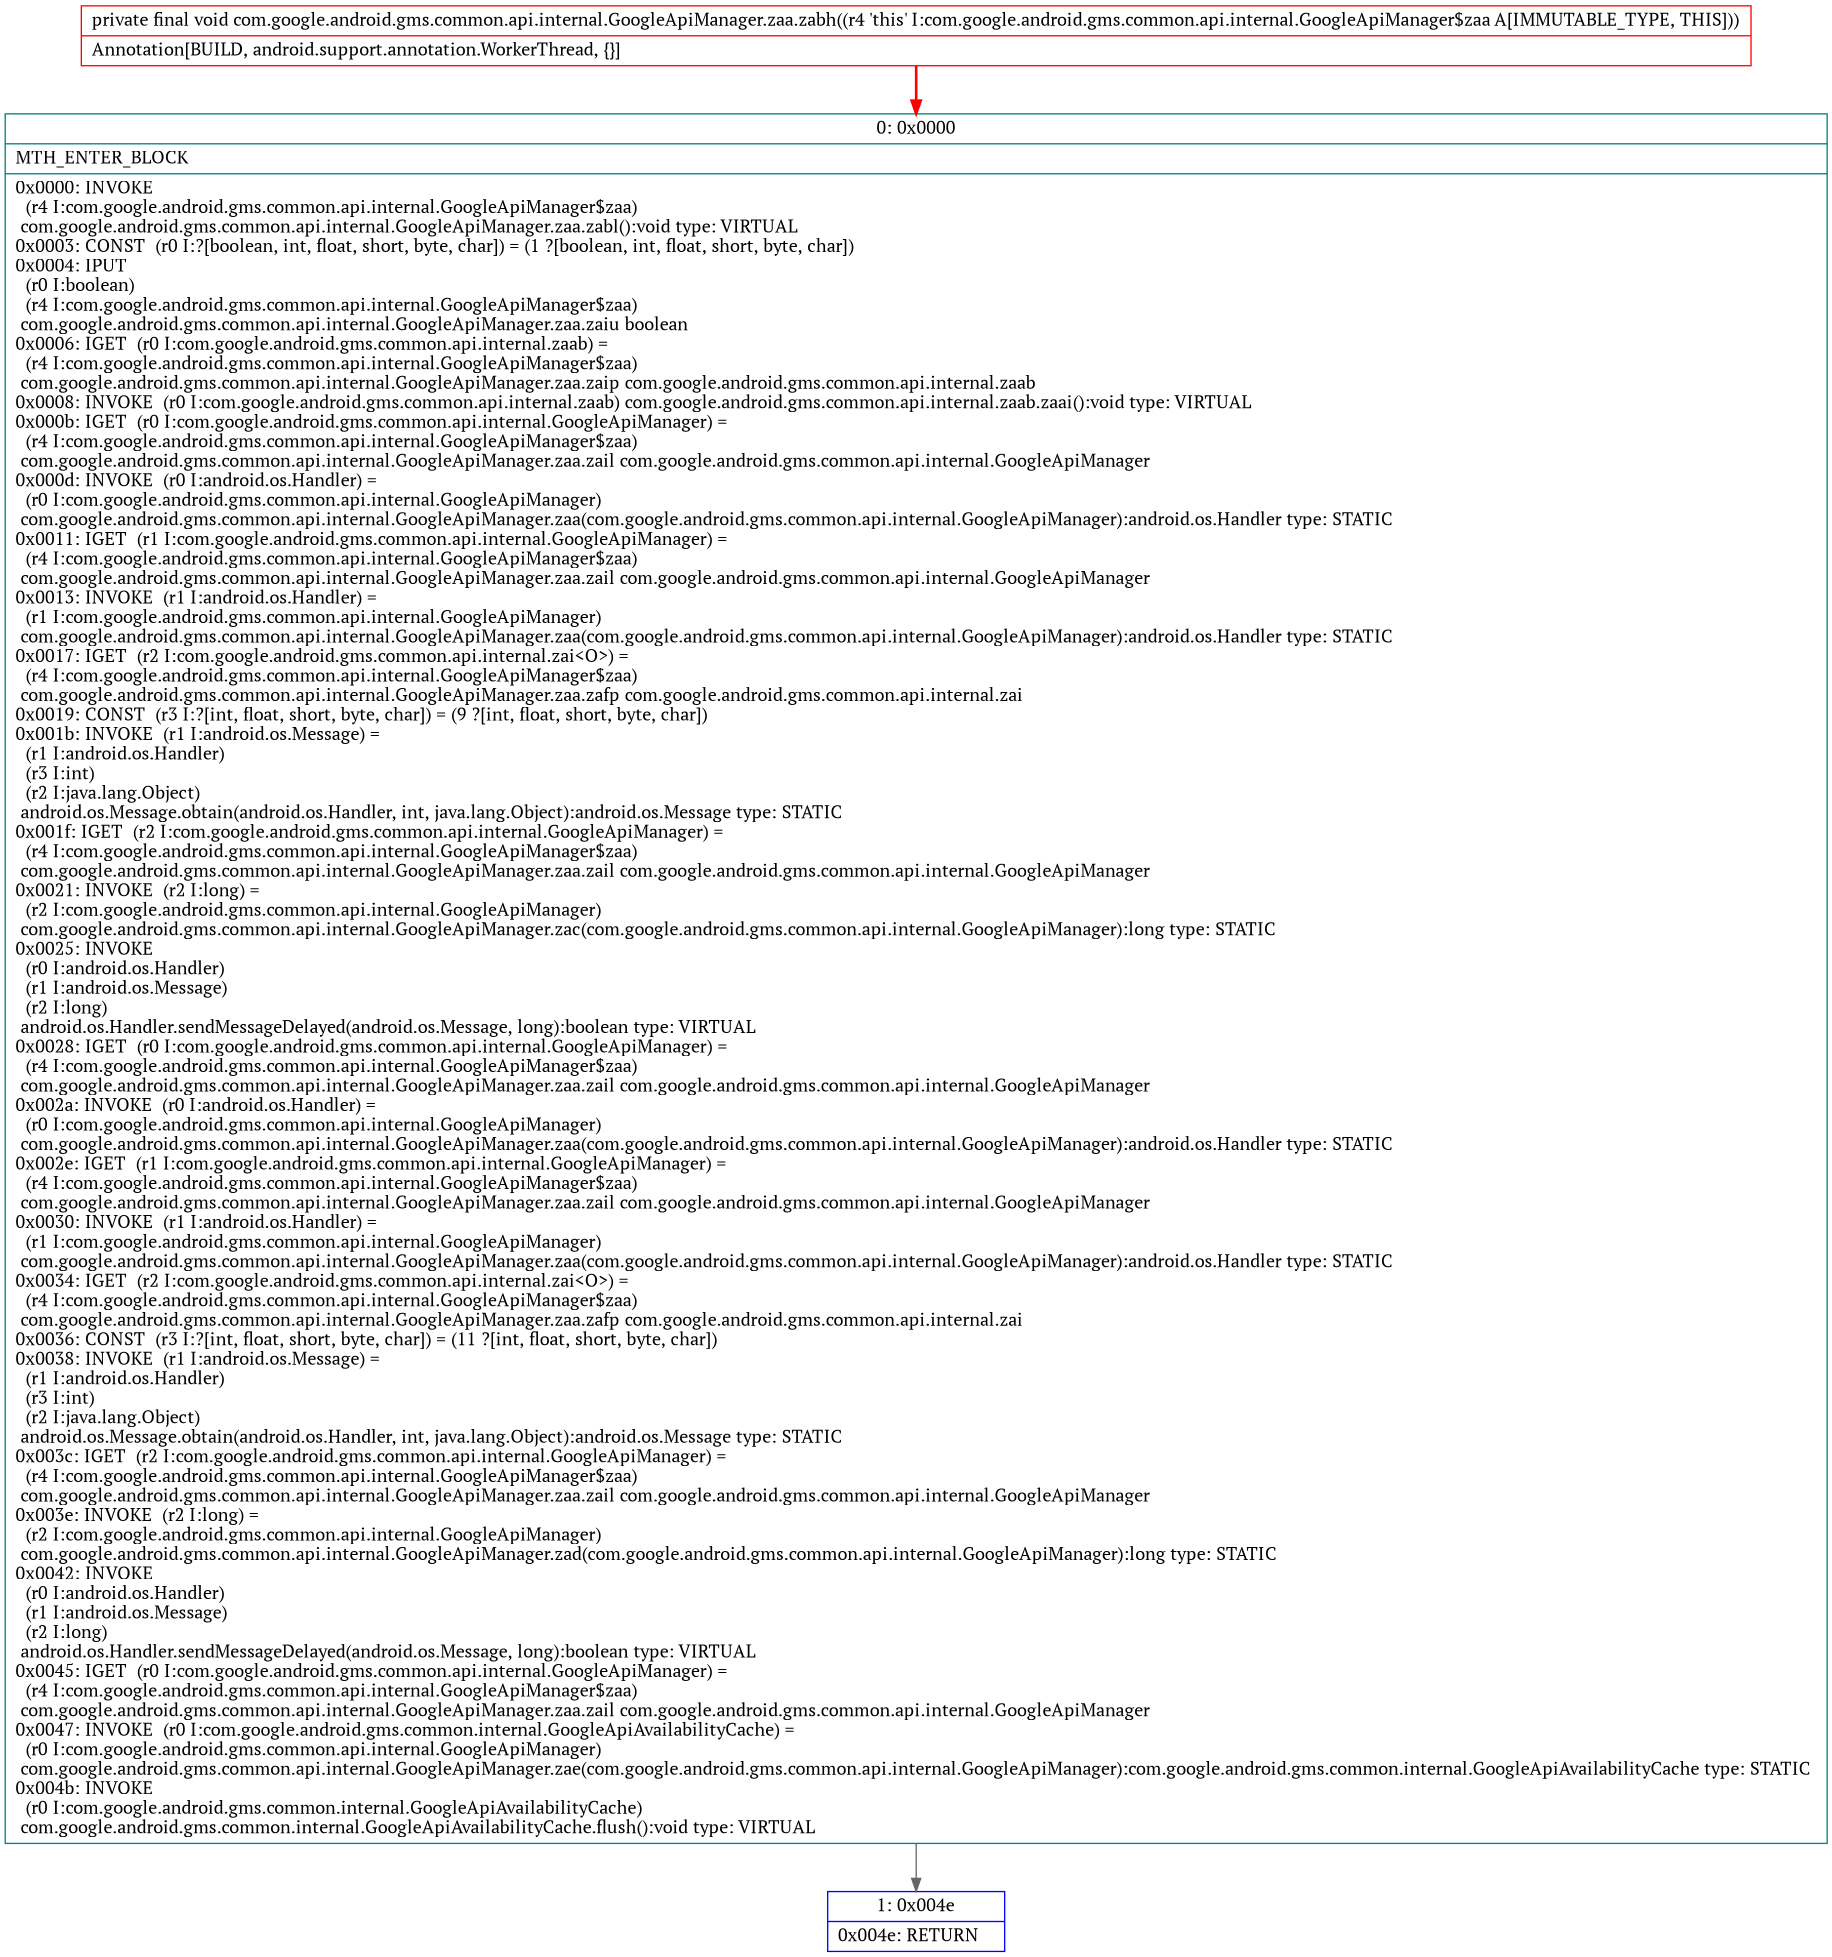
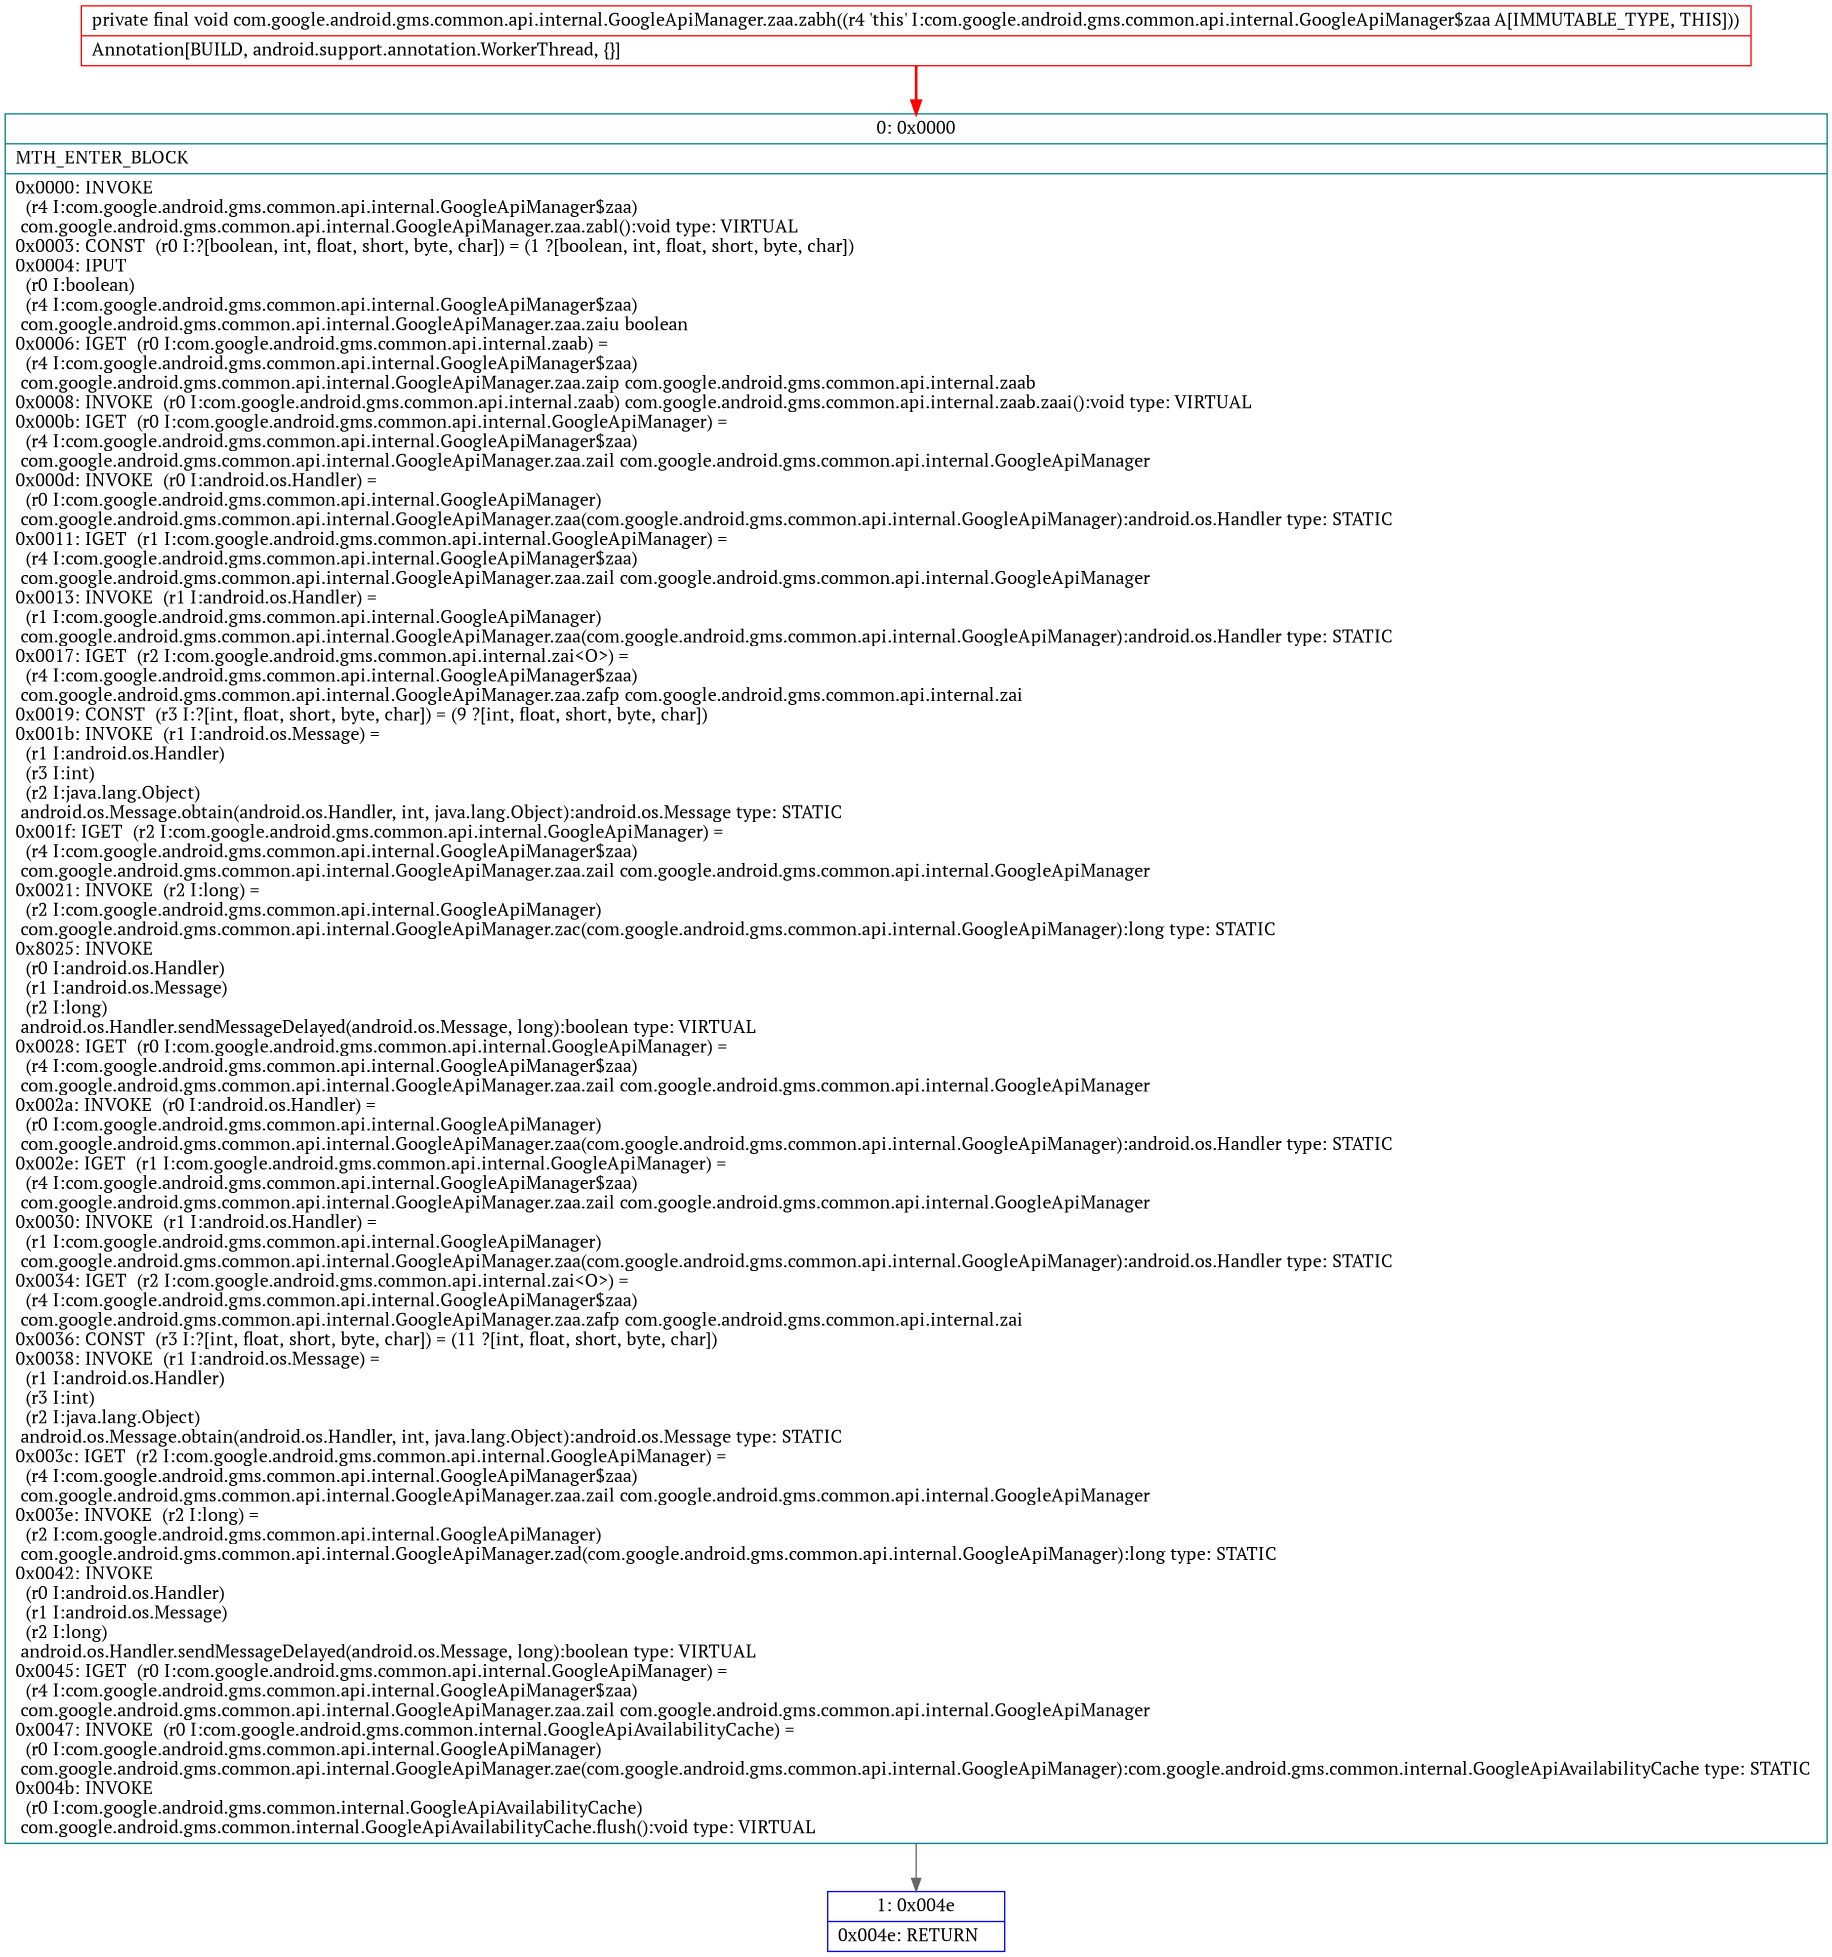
node "0: 0x0000": text "0x0025: INVOKE" -> "0x8025: INVOKE"
